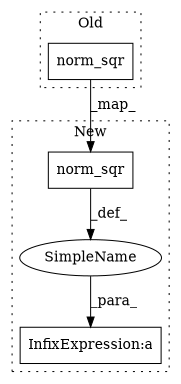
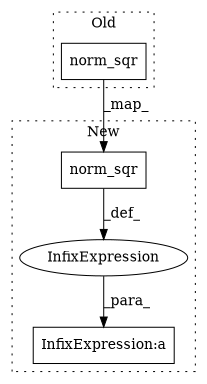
node "SimpleName": label "SimpleName" -> "InfixExpression"
